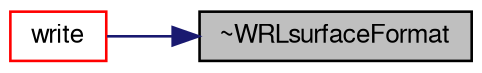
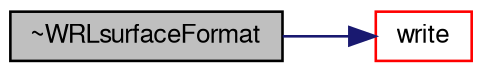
edge "write" -> "~WRLsurfaceFormat": reversed
